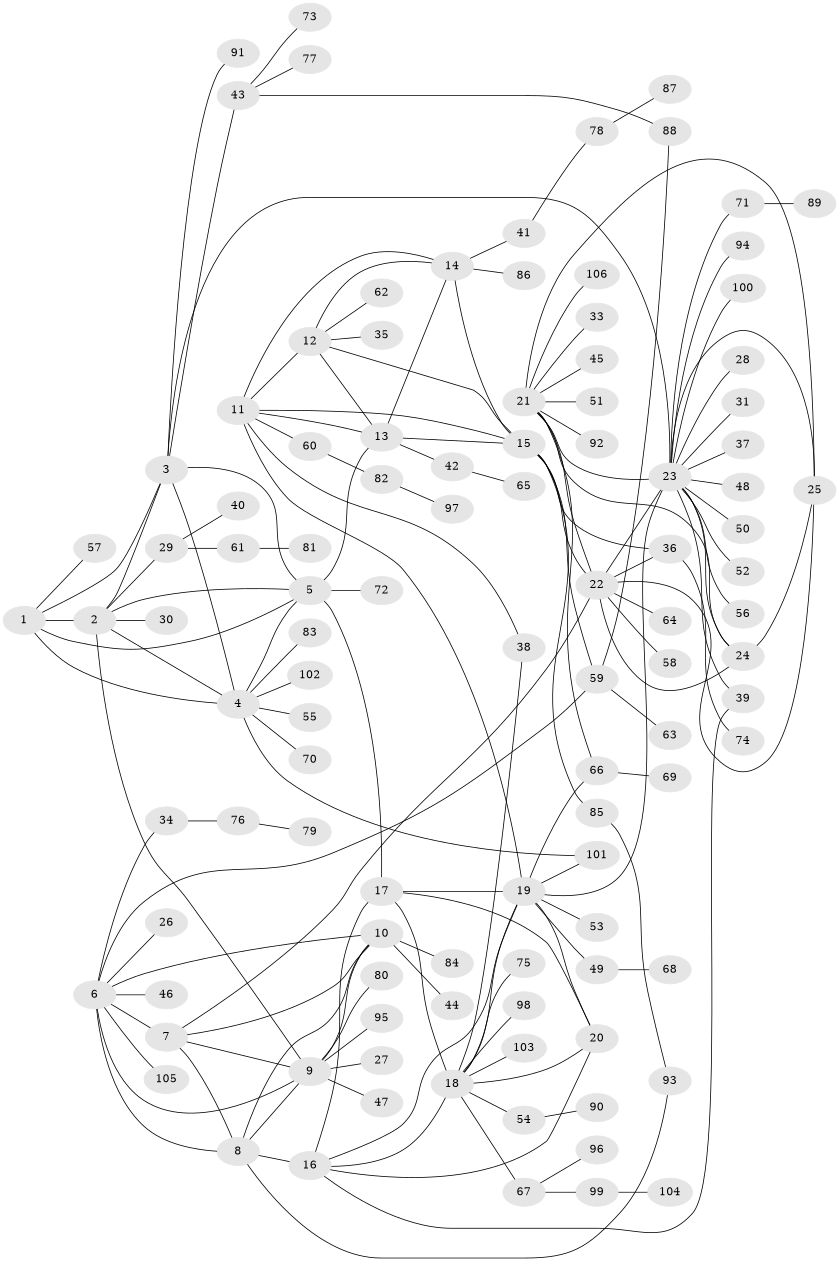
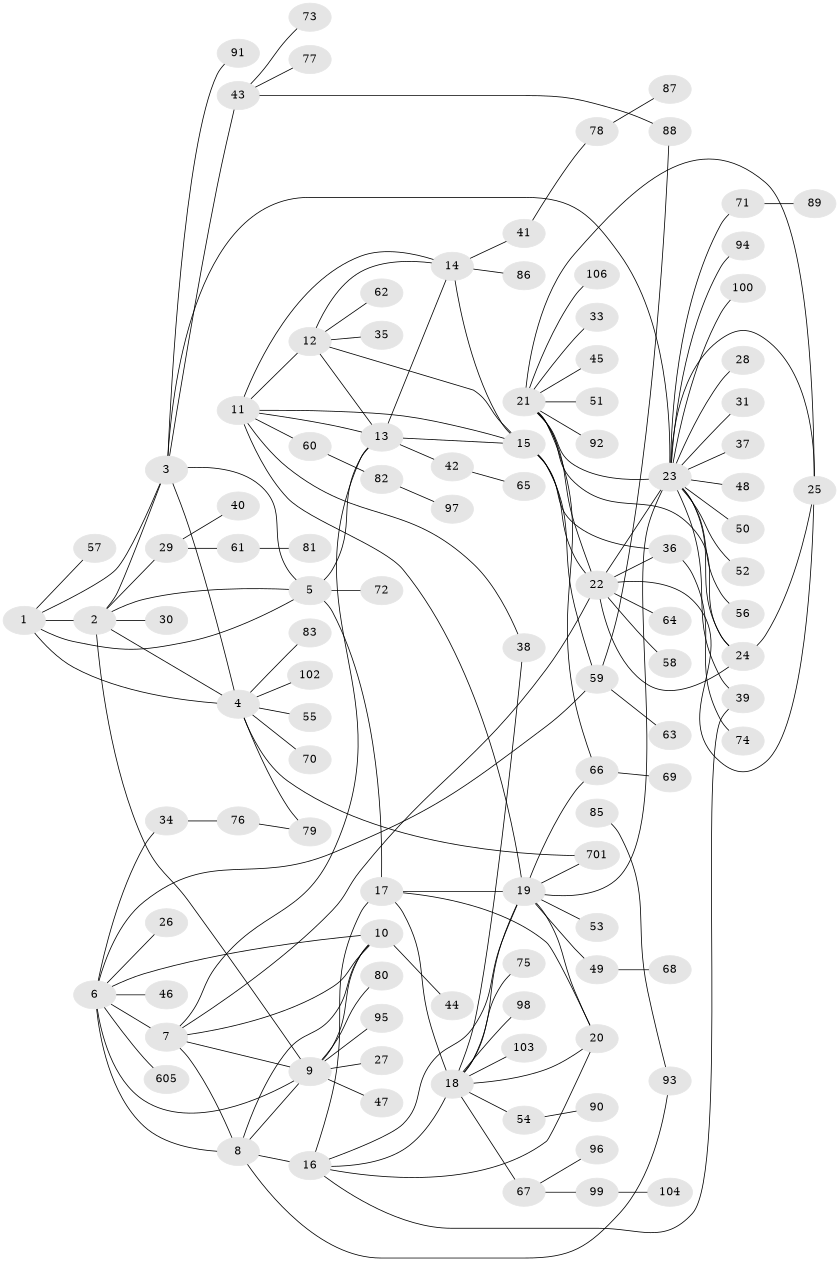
edge "15" -- "85": removed
edge "5" -- "4": now "79" -- "4"
edge "13" -- "7": added
node "101": label "101" -> "701"
node "84": removed
node "105": label "105" -> "605"
